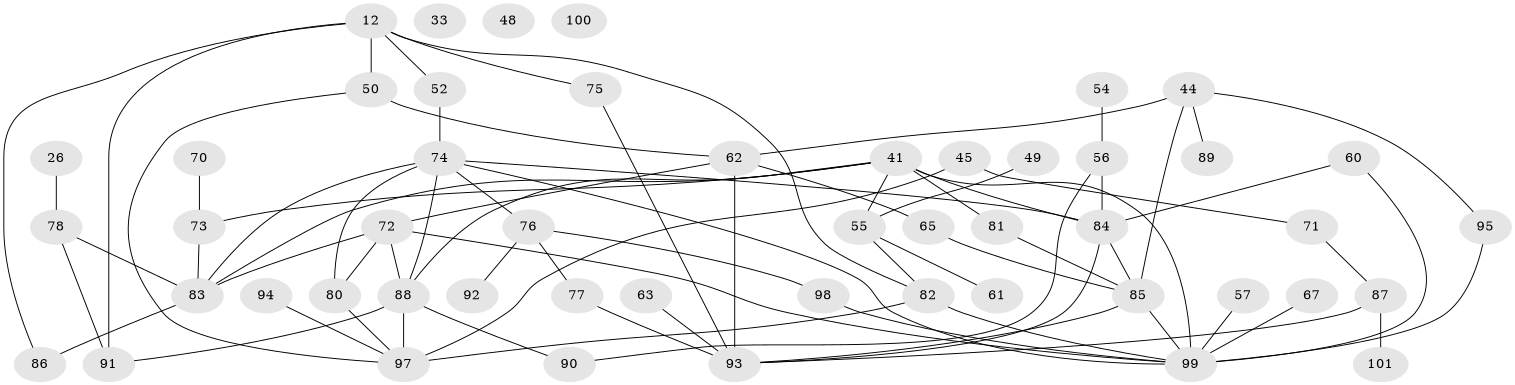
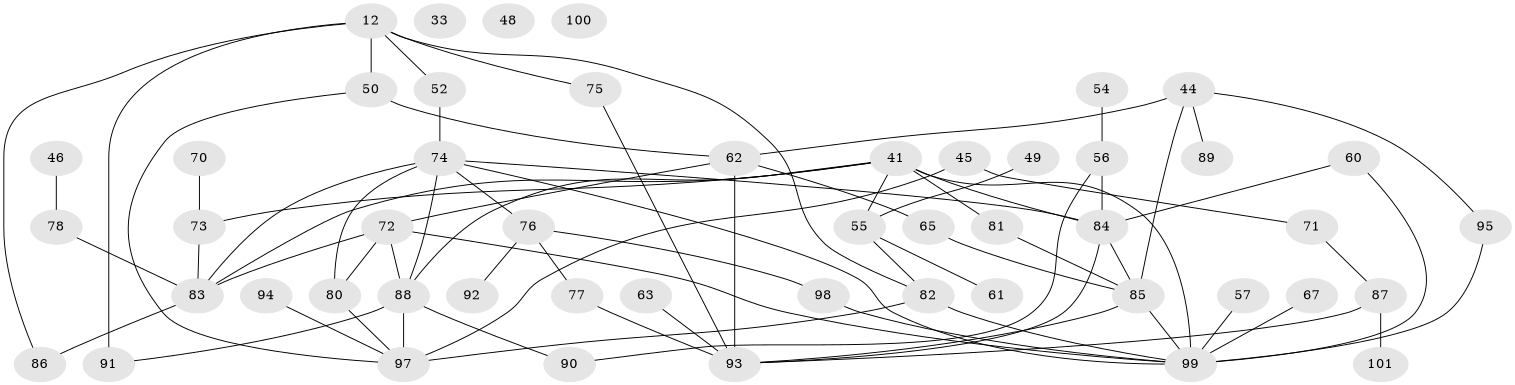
node "26": label "26" -> "46"
edge "78" -- "91": removed
